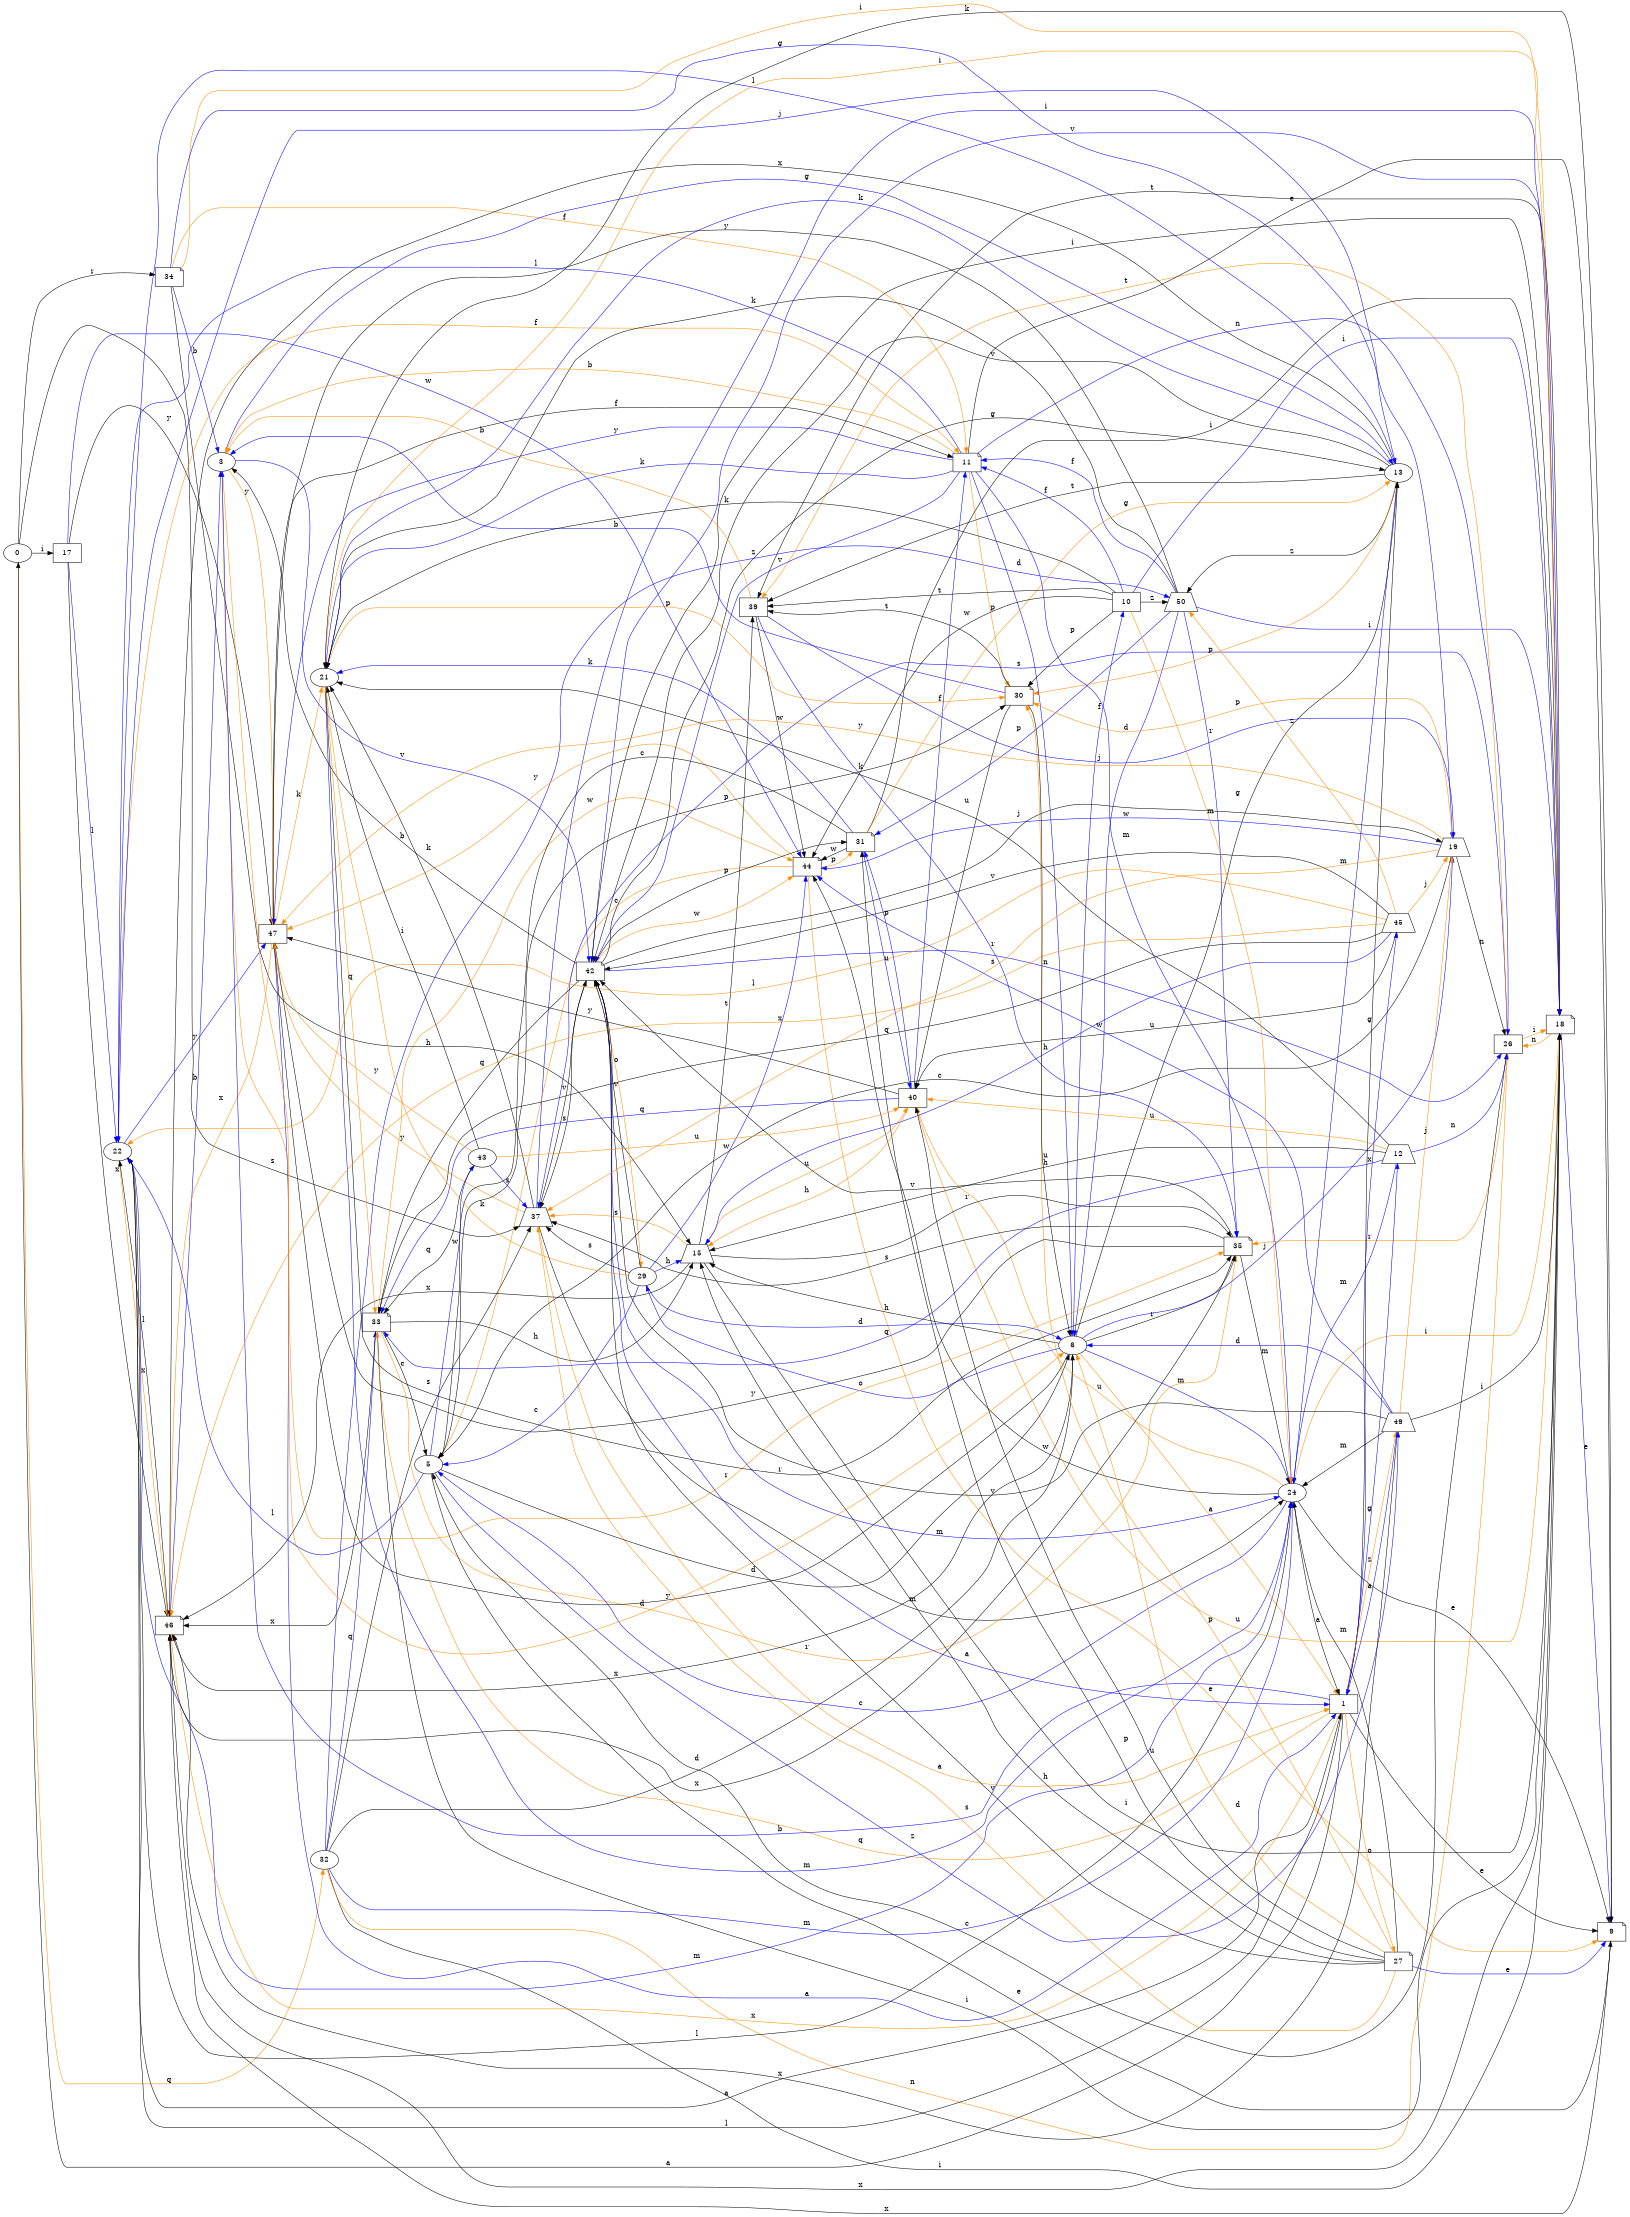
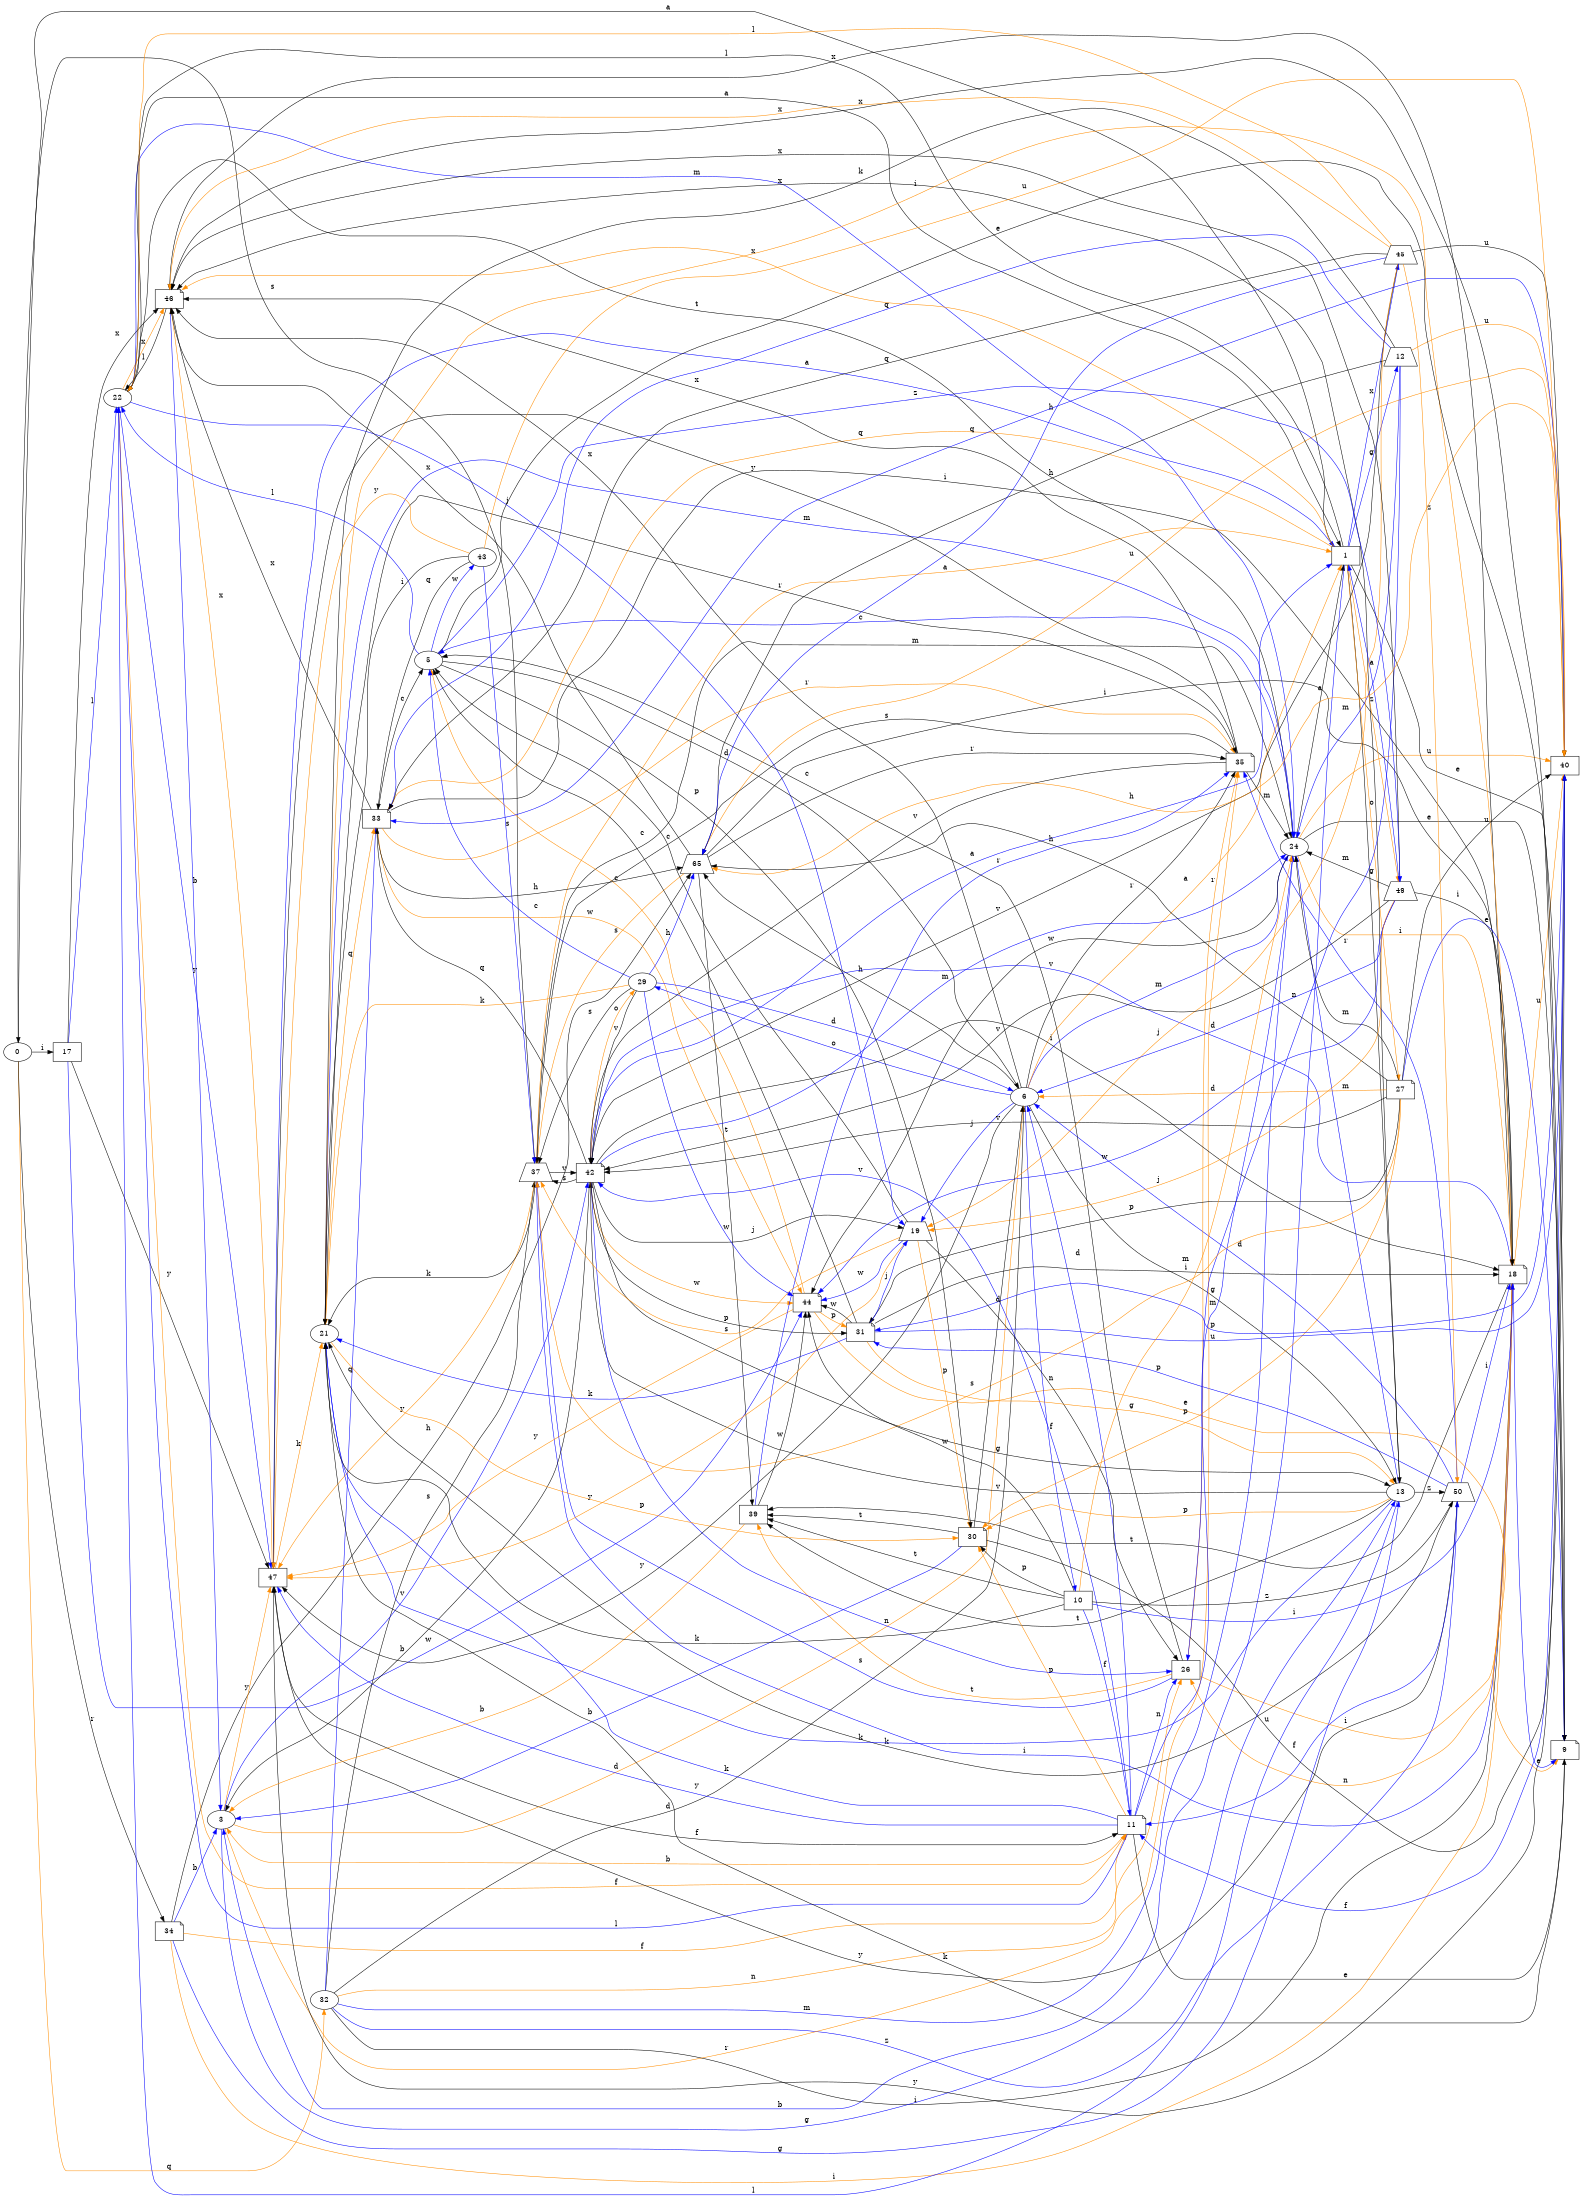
edge "39" -> "19": now "31" -> "19"
edge "30" -> "6": label "u" -> "d"
node "15": label "15" -> "65"
edge "24" -> "22": label "l" -> "t"
